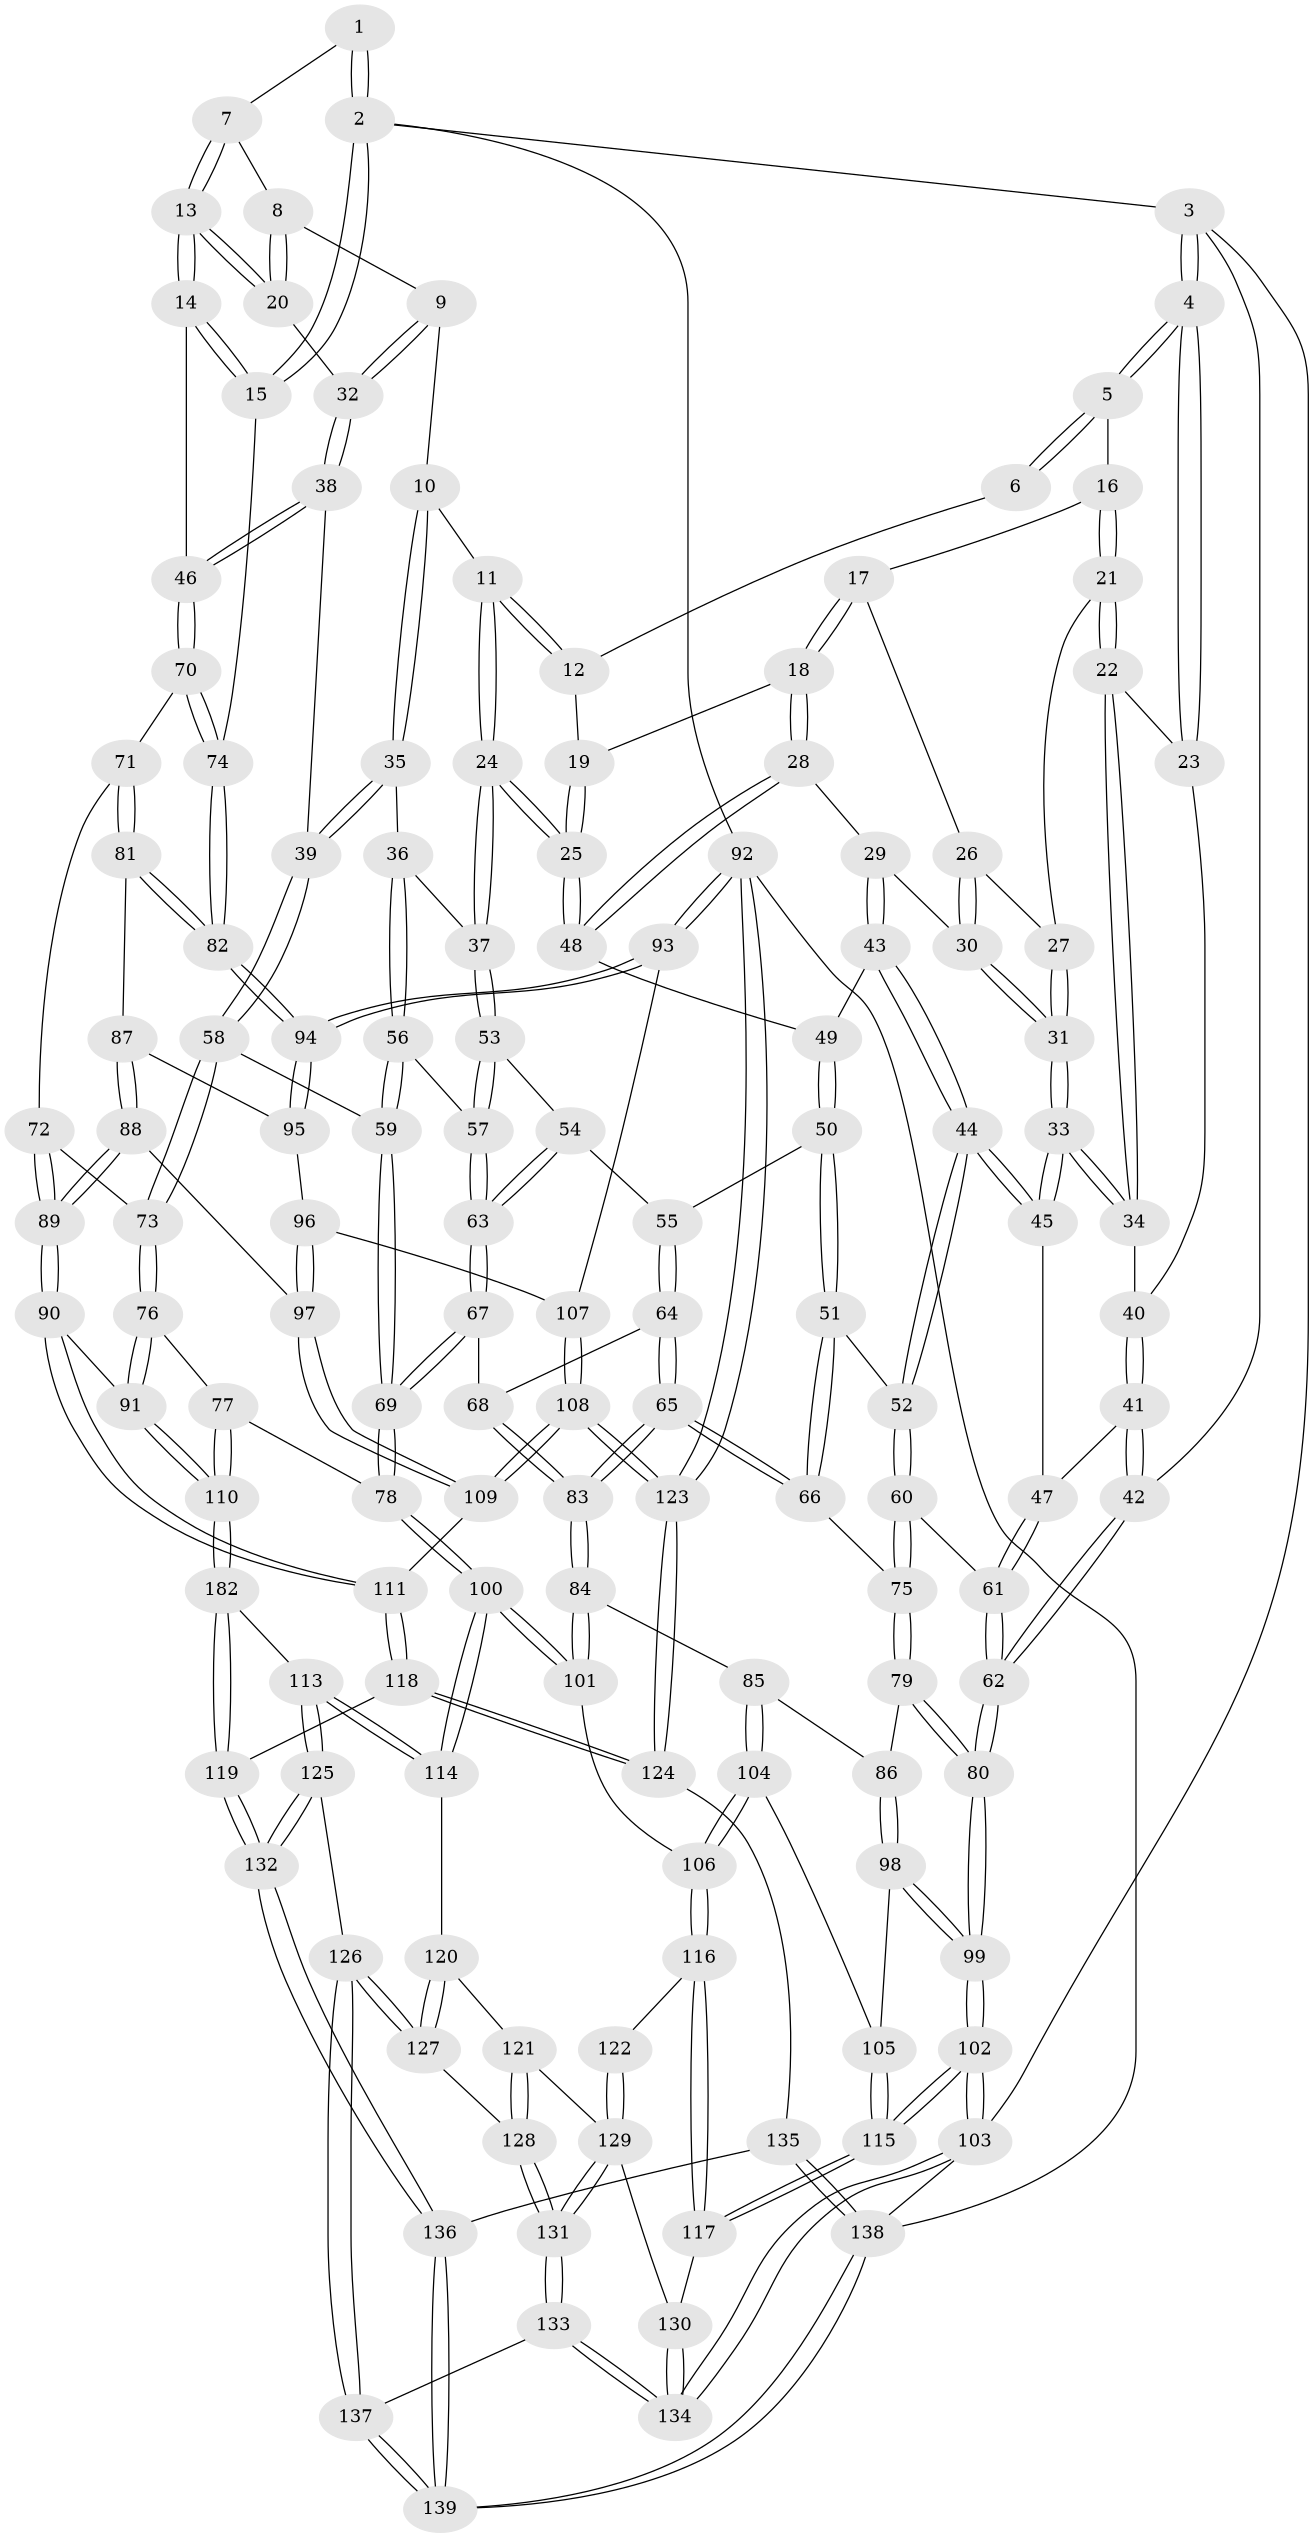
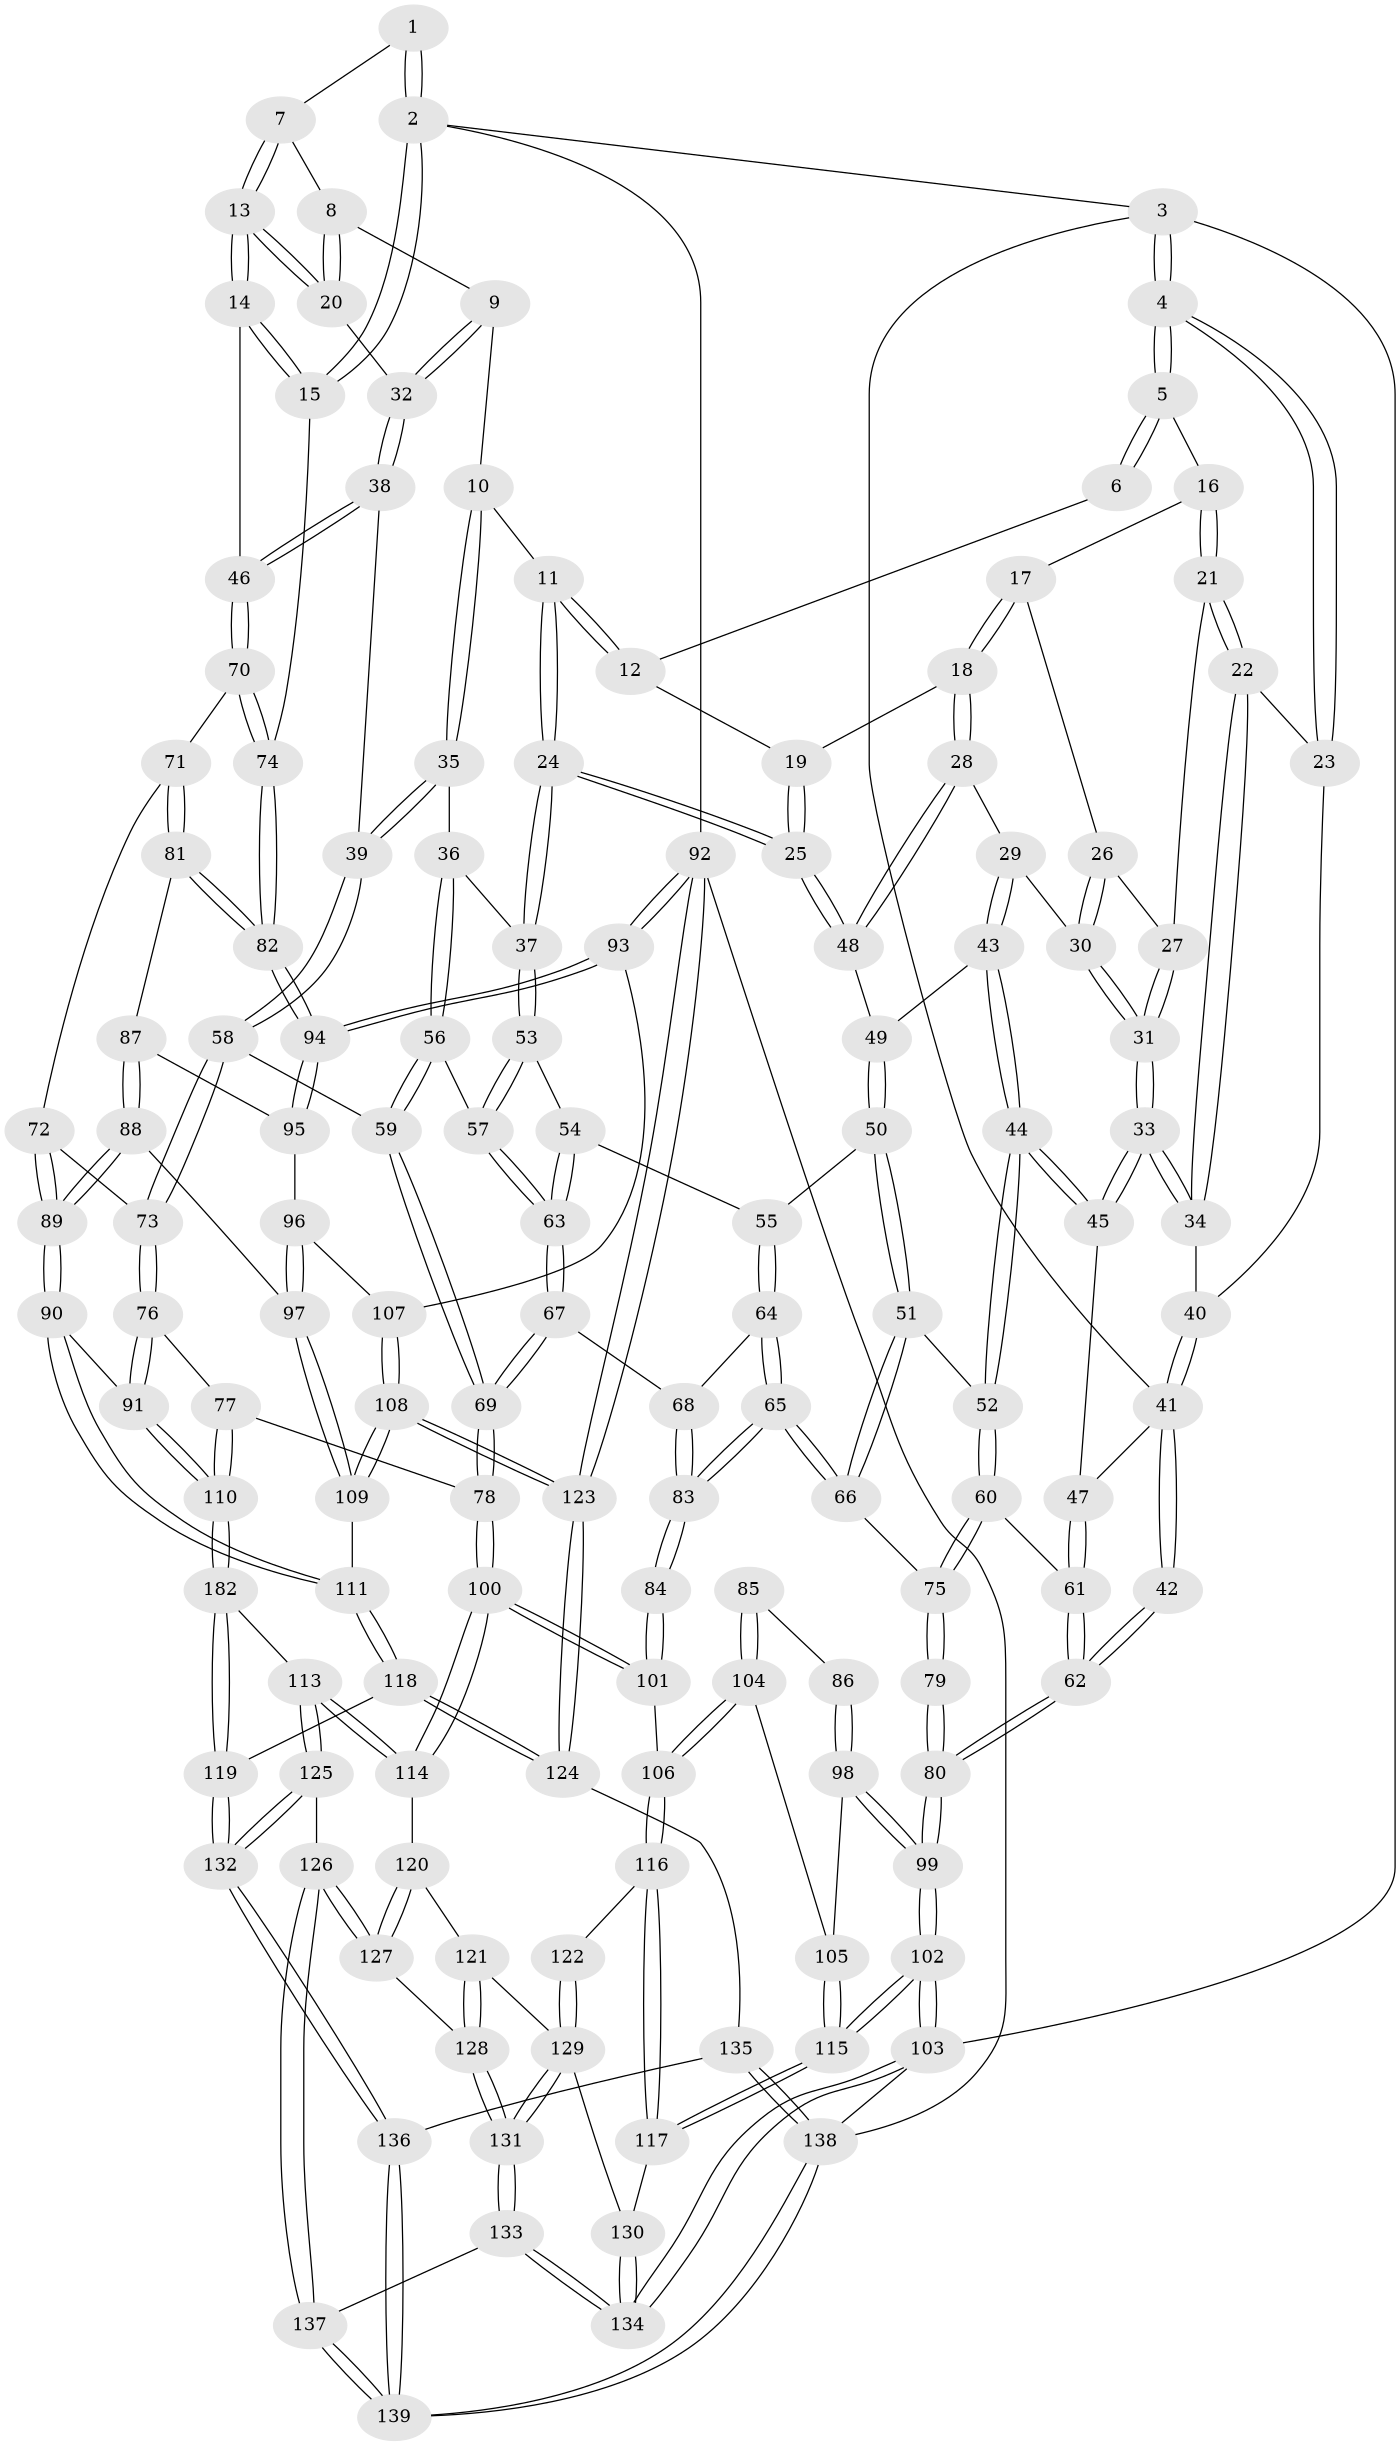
edge "3" -- "42": now "3" -- "41"
edge "84" -- "85": removed
edge "79" -- "86": removed
